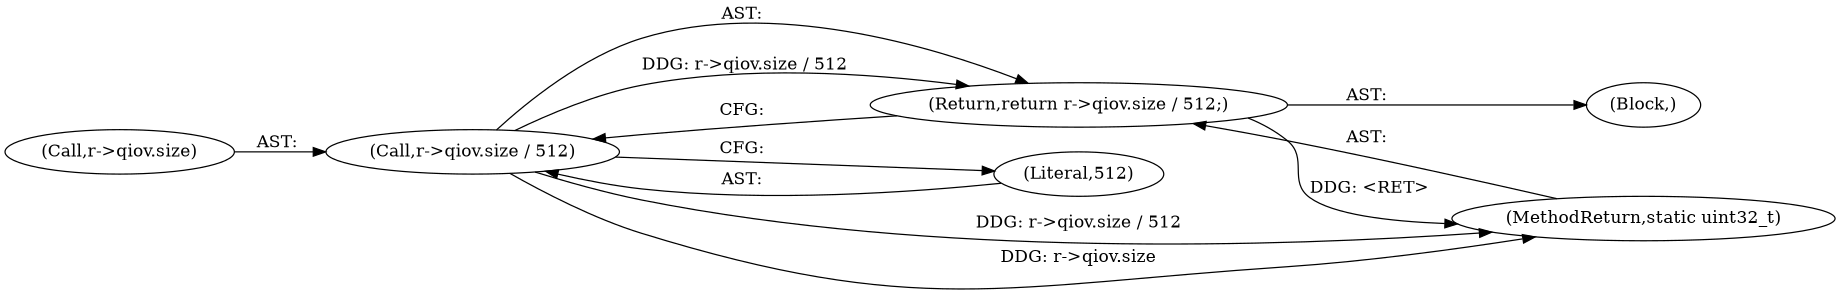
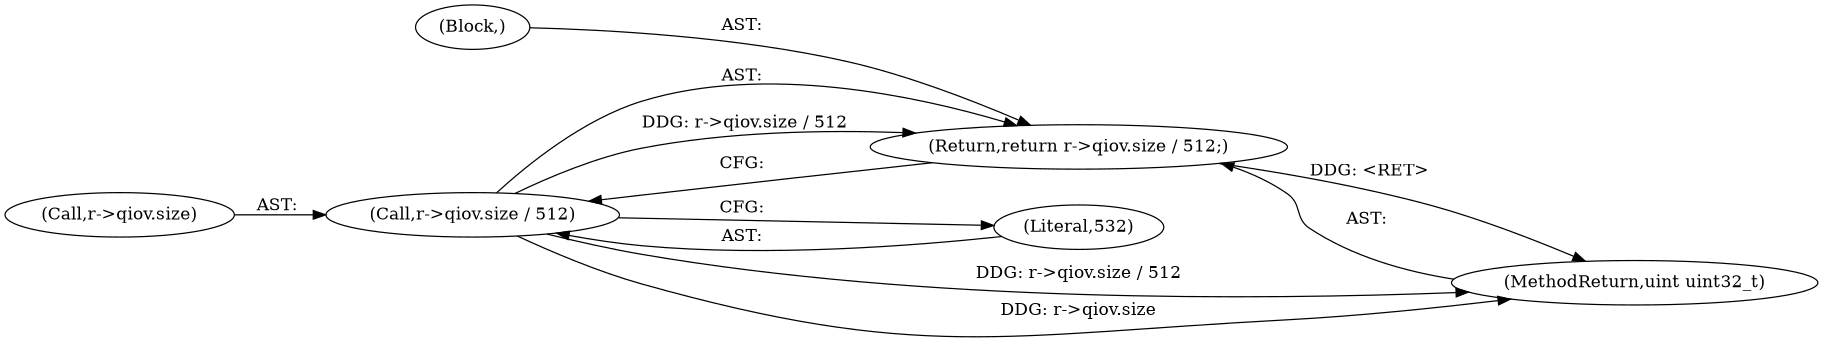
edge "(Return,return r->qiov.size / 512;)" -> "(Block,)": reversed
node "(Literal,512)": label "(Literal,512)" -> "(Literal,532)"
node "(MethodReturn,static uint32_t)": label "(MethodReturn,static uint32_t)" -> "(MethodReturn,uint uint32_t)"
